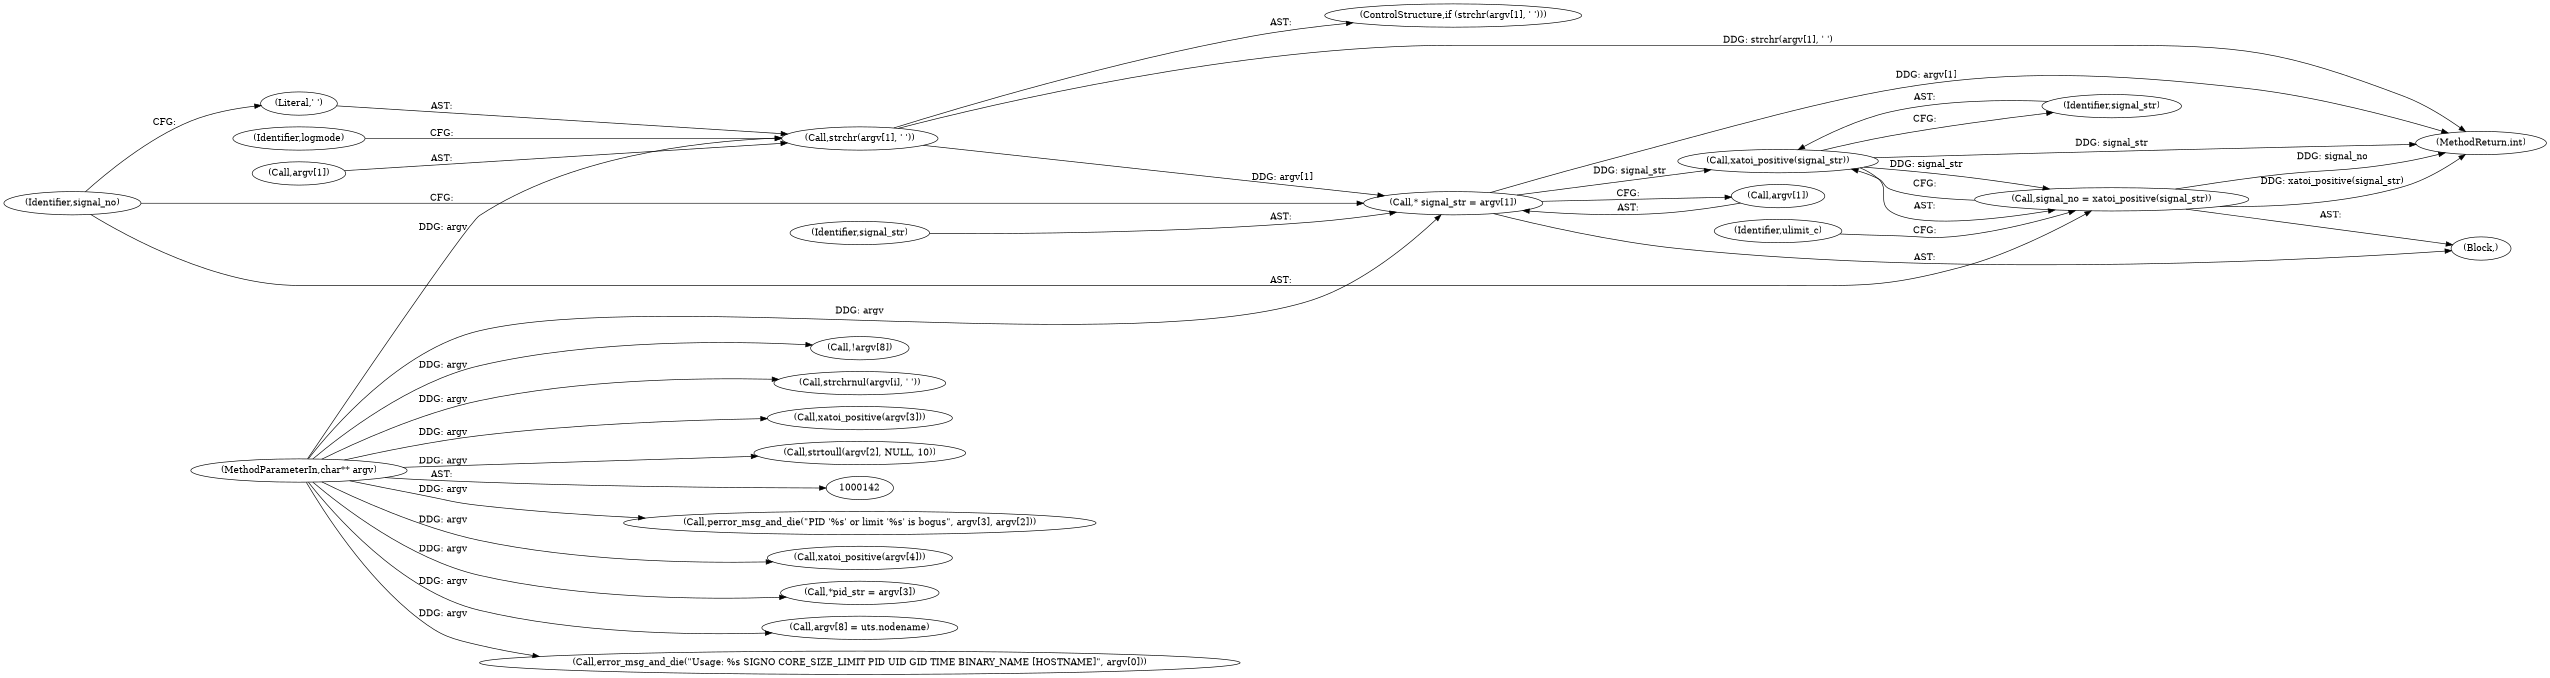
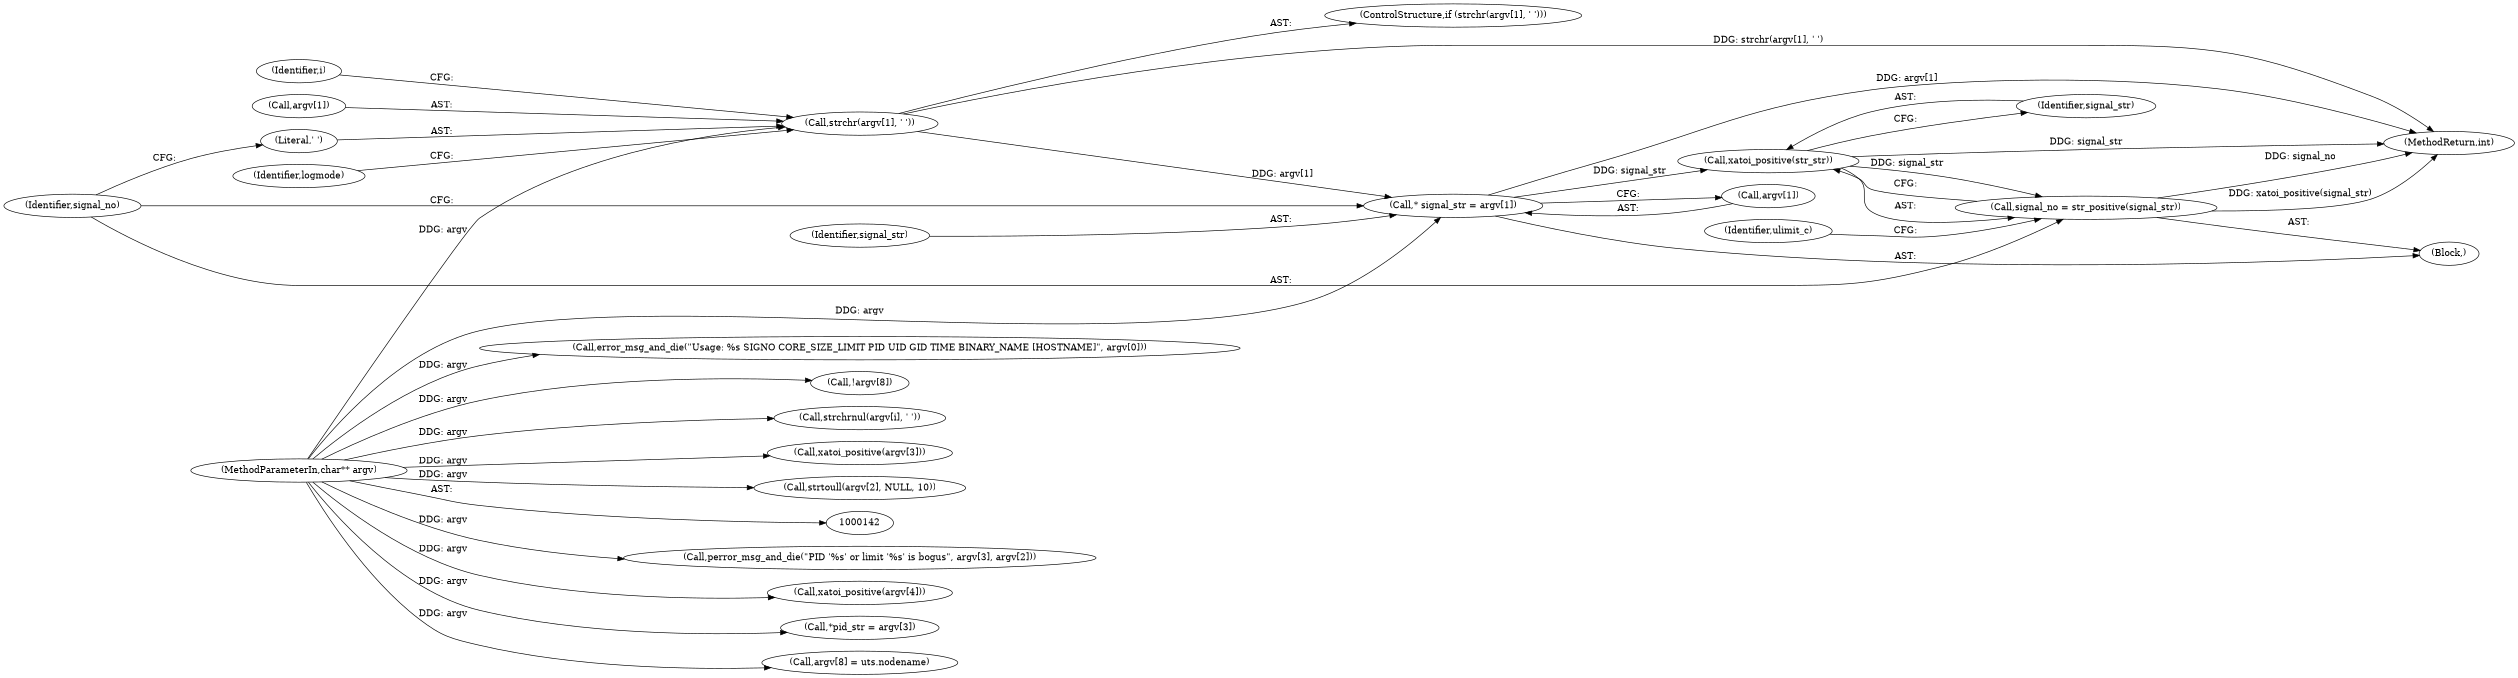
node "(Identifier,i)": added
node "(Call,xatoi_positive(signal_str))": label "(Call,xatoi_positive(signal_str))" -> "(Call,xatoi_positive(str_str))"
node "(Call,signal_no = xatoi_positive(signal_str))": label "(Call,signal_no = xatoi_positive(signal_str))" -> "(Call,signal_no = str_positive(signal_str))"
